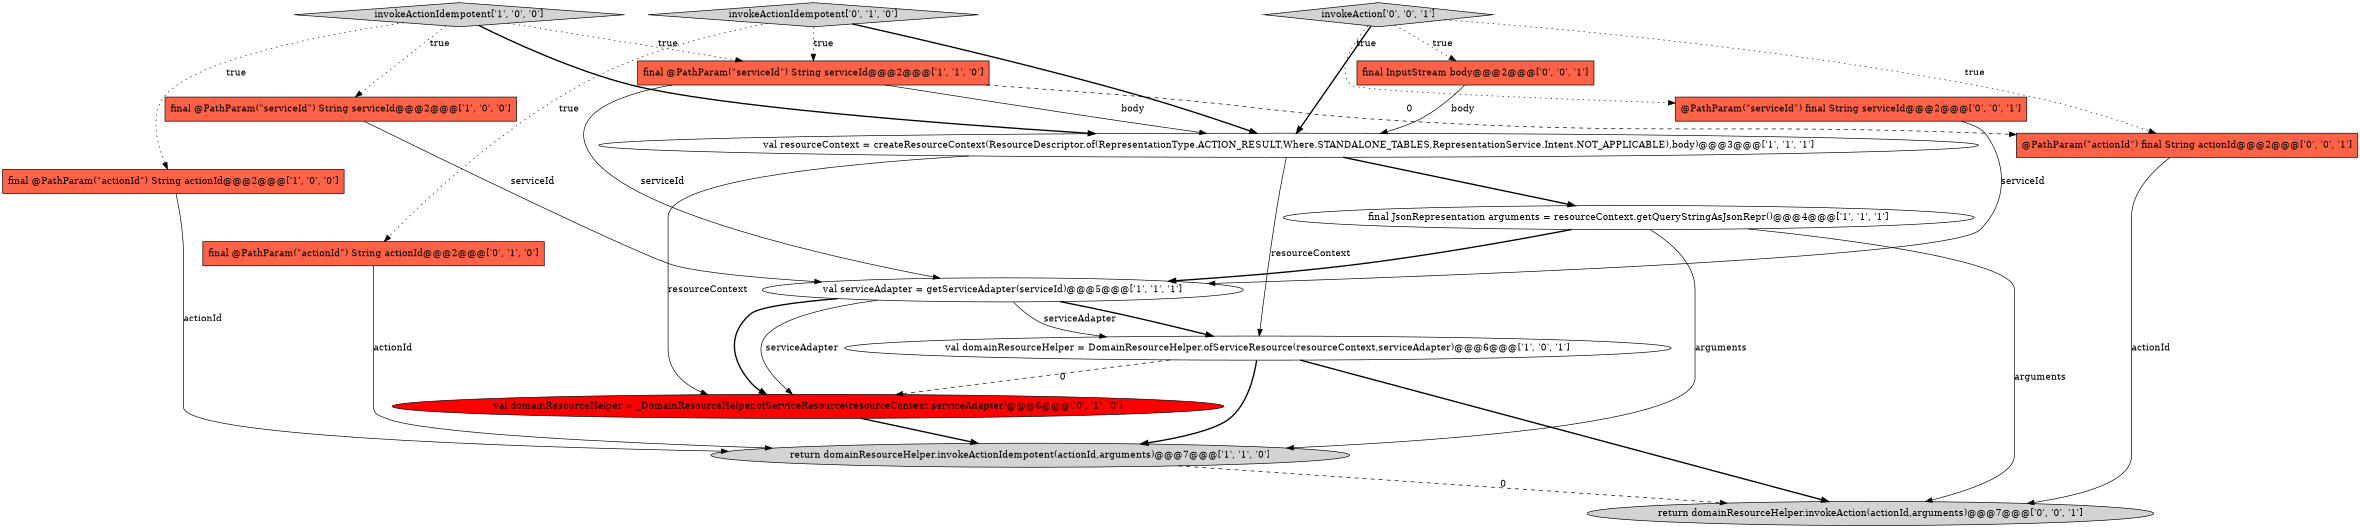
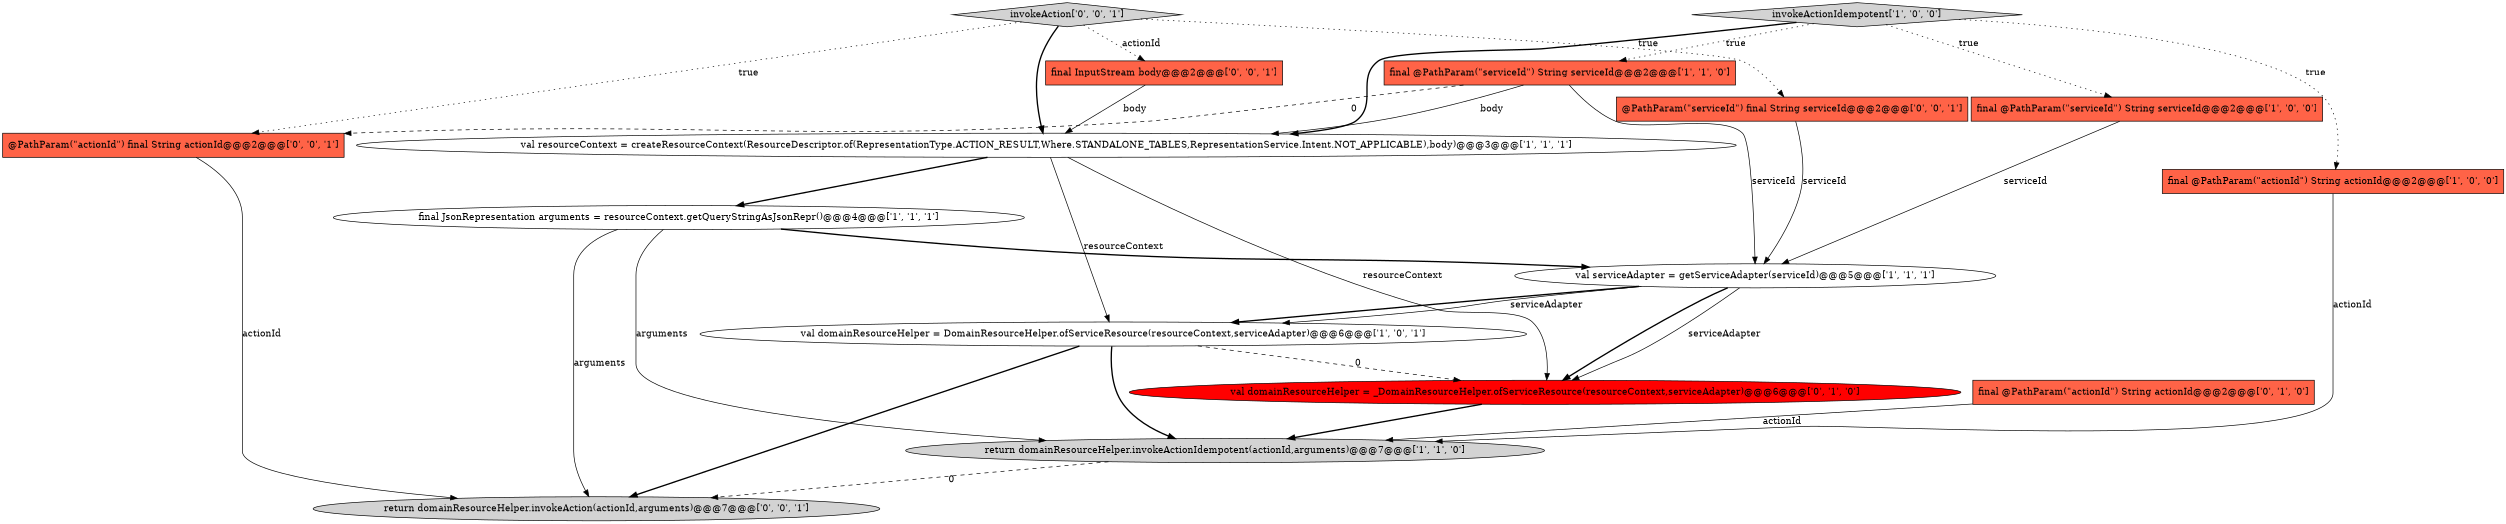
node "invokeActionIdempotent['0', '1', '0']": removed
edge "invokeAction['0', '0', '1']" -> "final InputStream body@@@2@@@['0', '0', '1']": label "true" -> "actionId"
